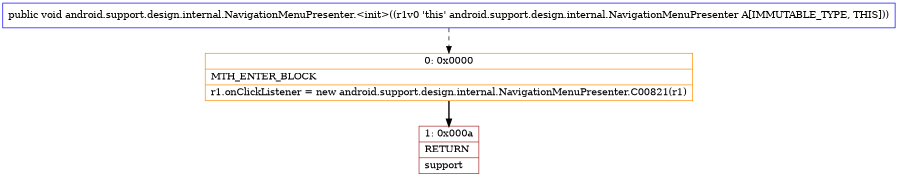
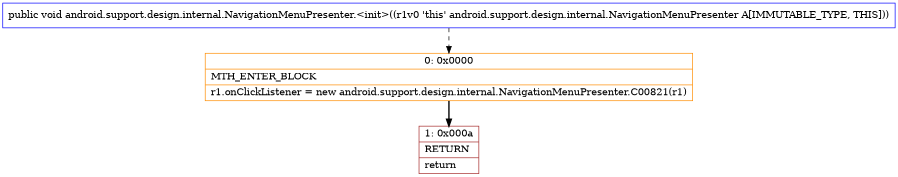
node "1: 0x000a": text "support" -> "return"
